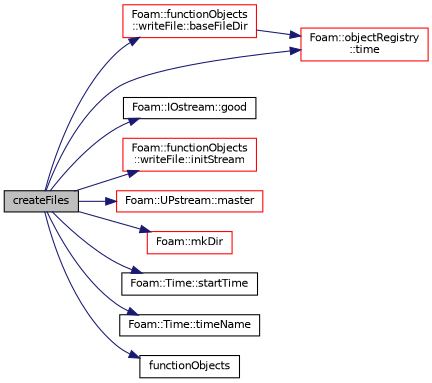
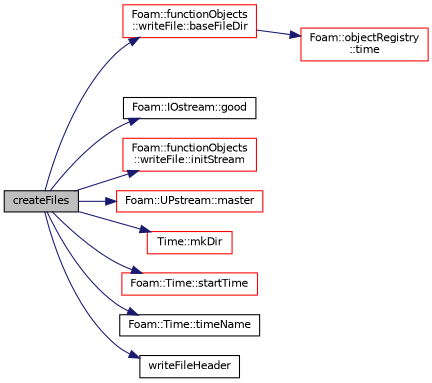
edge "createFiles" -> "Foam::objectRegistry ::time": removed
node "Foam::mkDir": label "Foam::mkDir" -> "Time::mkDir"
node "Foam::Time::startTime": color black -> red
node "functionObjects": label "functionObjects" -> "writeFileHeader"
